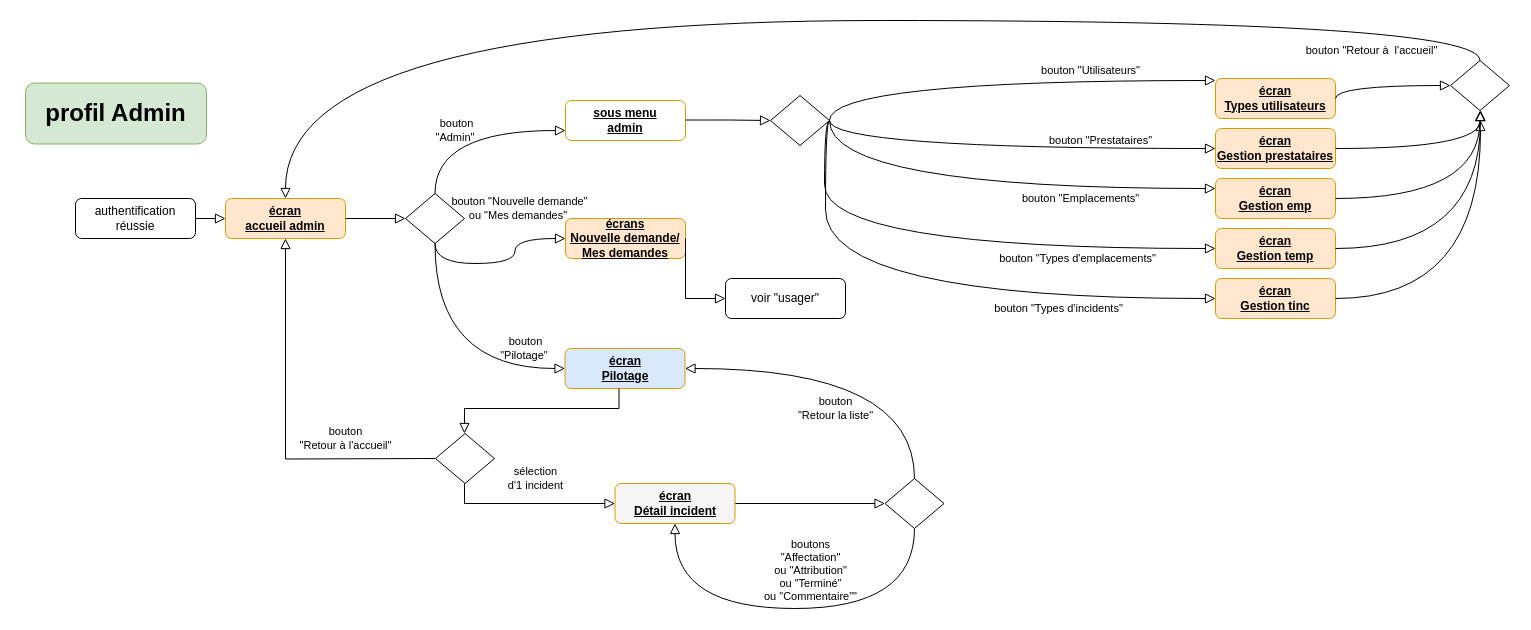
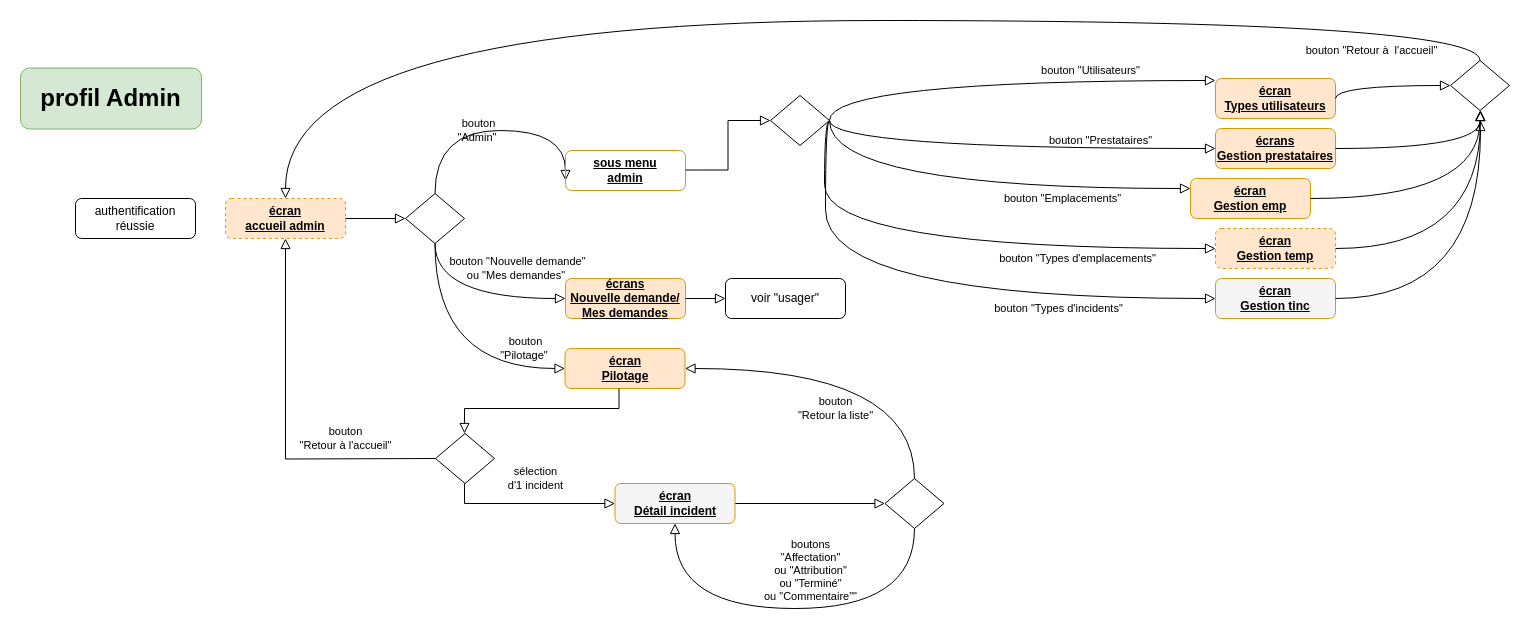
node "profil Admin": moved (116, 114) -> (111, 99)
node "sous menu admin": moved (626, 121) -> (626, 171)
node "écran Gestion prestataires": label "écran Gestion prestataires" -> "écrans Gestion prestataires"
node "écran Gestion emp": moved (1276, 199) -> (1251, 199)
edge "authentification réussie" -> "écran accueil admin": removed
node "écran accueil admin": style solid -> dashed
node "écrans Nouvelle demande/ Mes demandes": moved (626, 239) -> (626, 299)
node "écran Gestion temp": style solid -> dashed
node "écran Gestion tinc": fillcolor #ffe6cc -> #f5f5f5
node "écran Pilotage": fillcolor #dae8fc -> #ffe6cc
